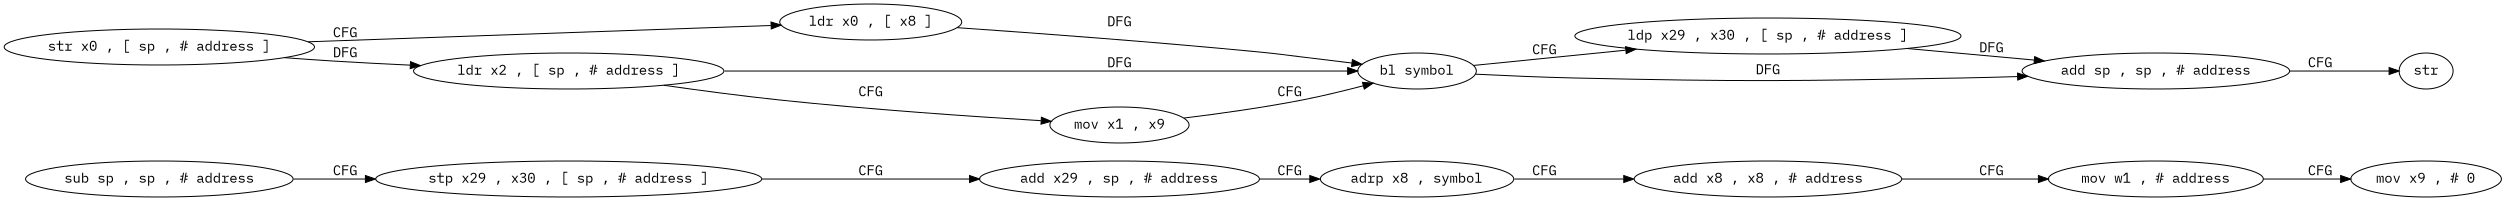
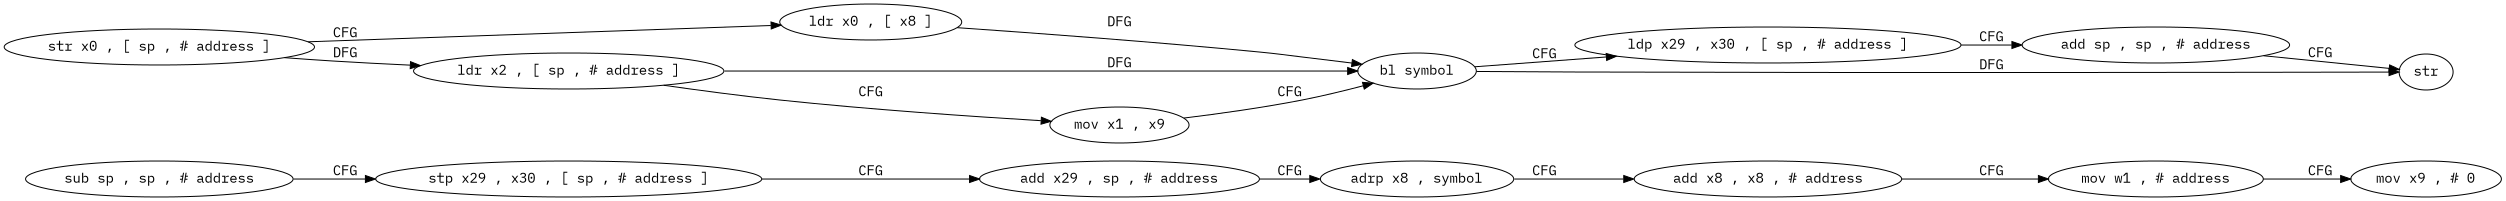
edge "ldp x29 , x30 , [ sp , # address ]" -> "add sp , sp , # address": label "DFG" -> "CFG"
edge "bl symbol" -> "add sp , sp , # address": now "bl symbol" -> "str"
